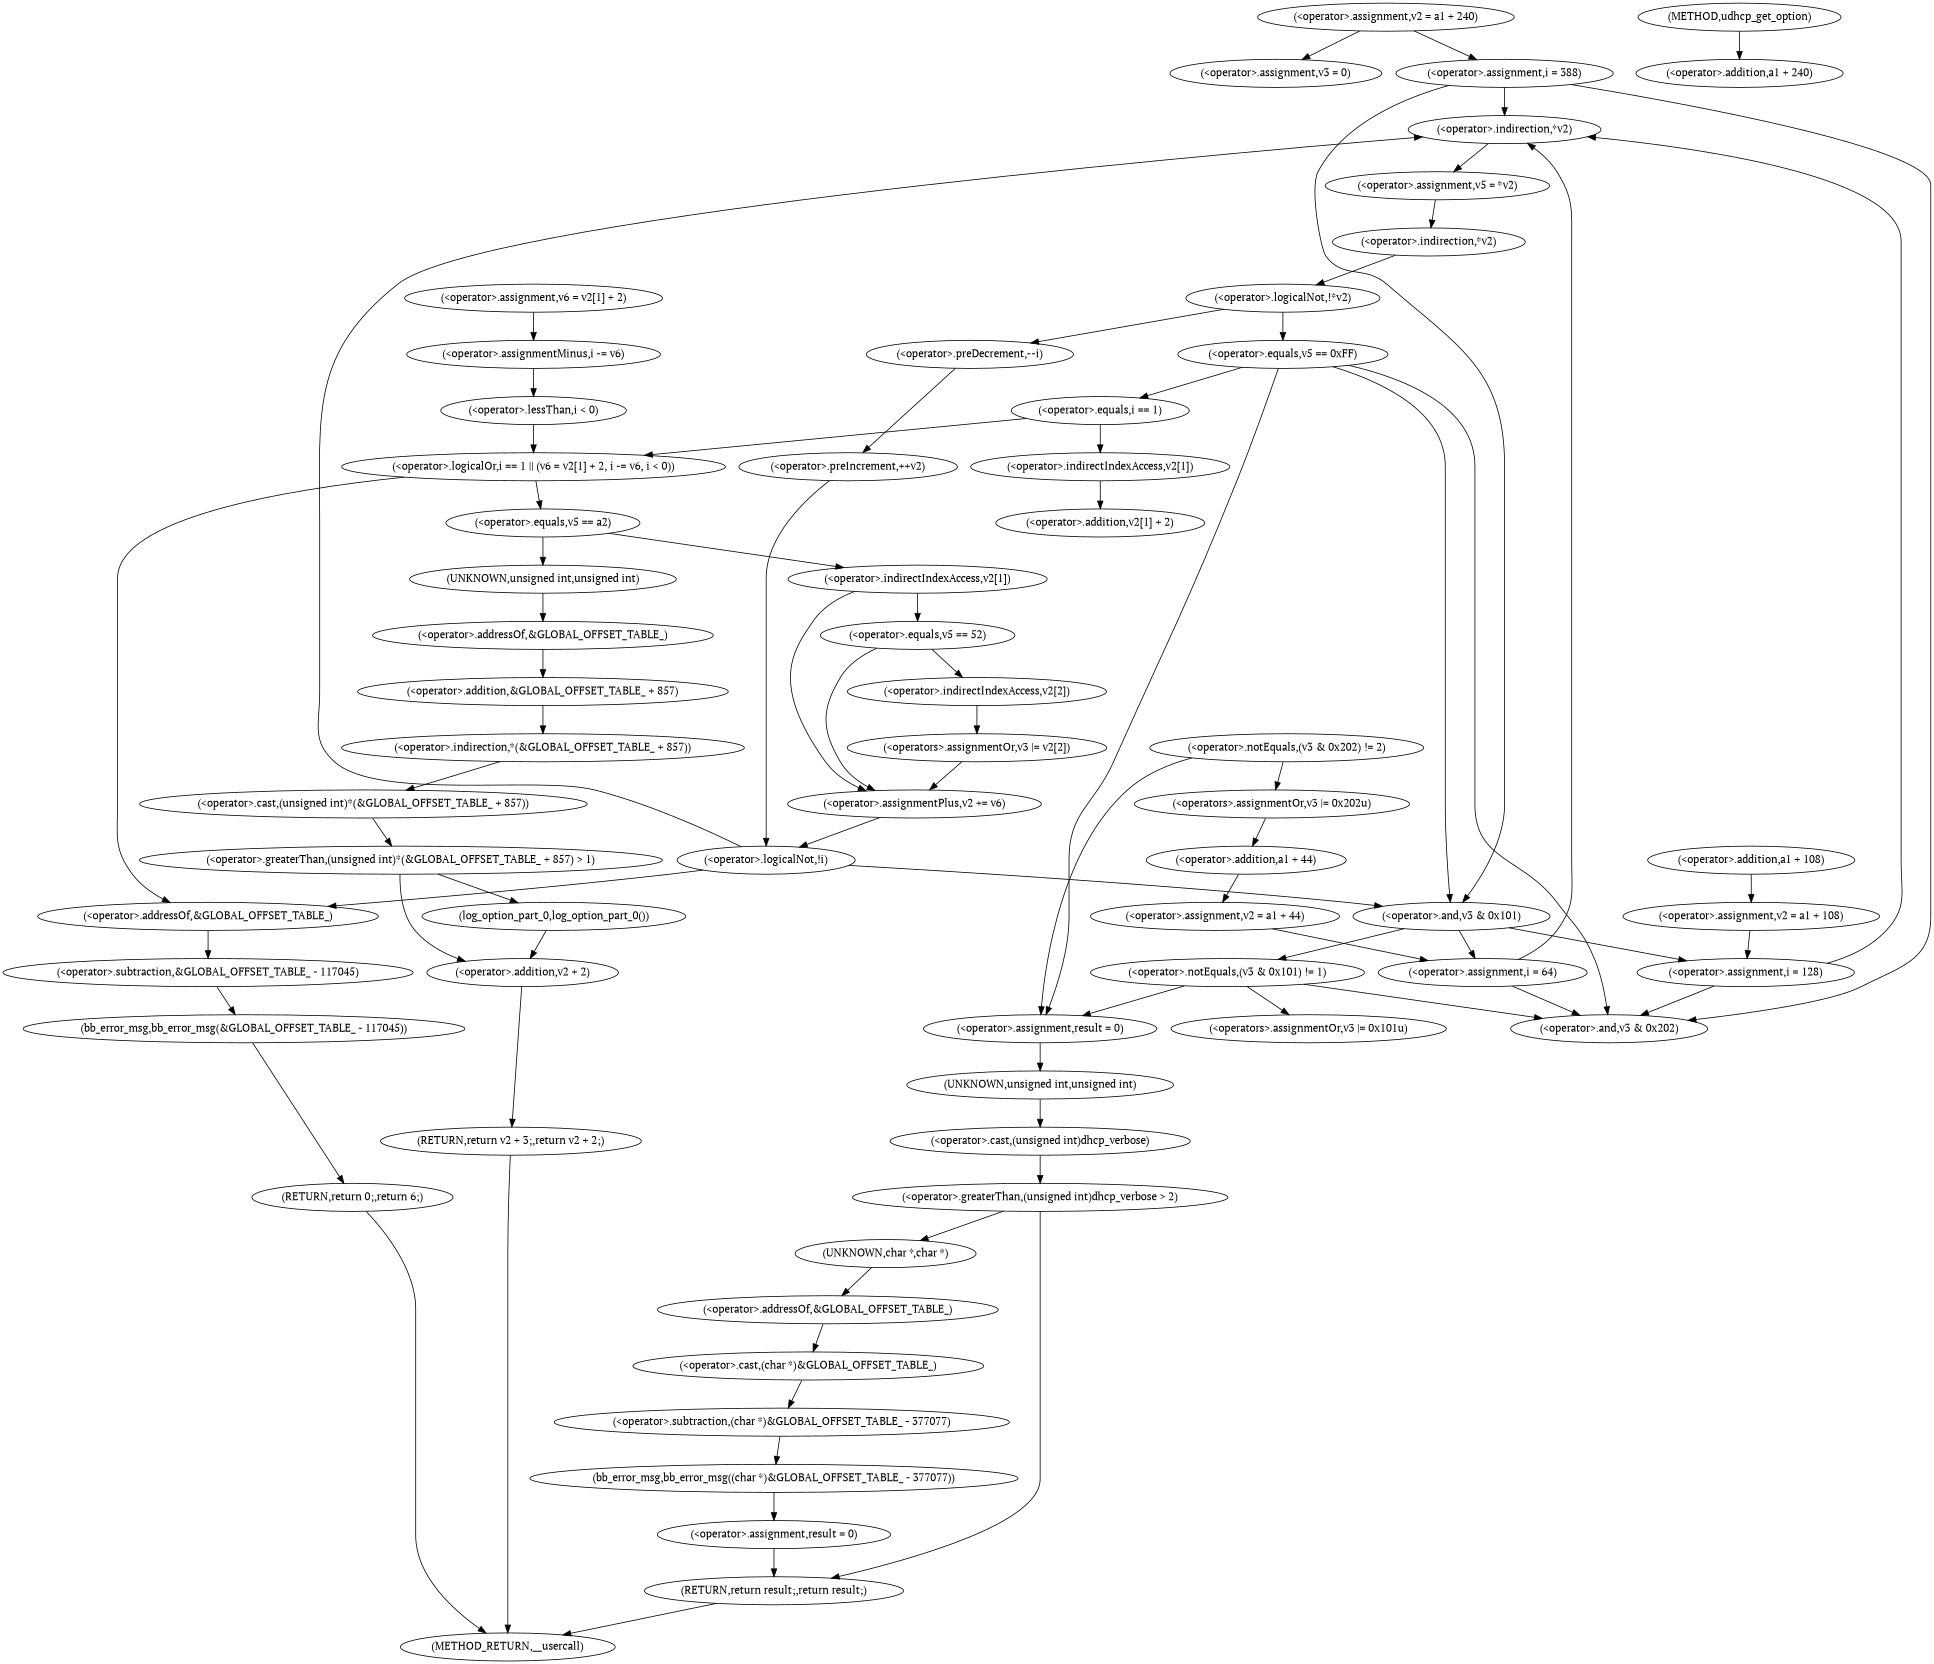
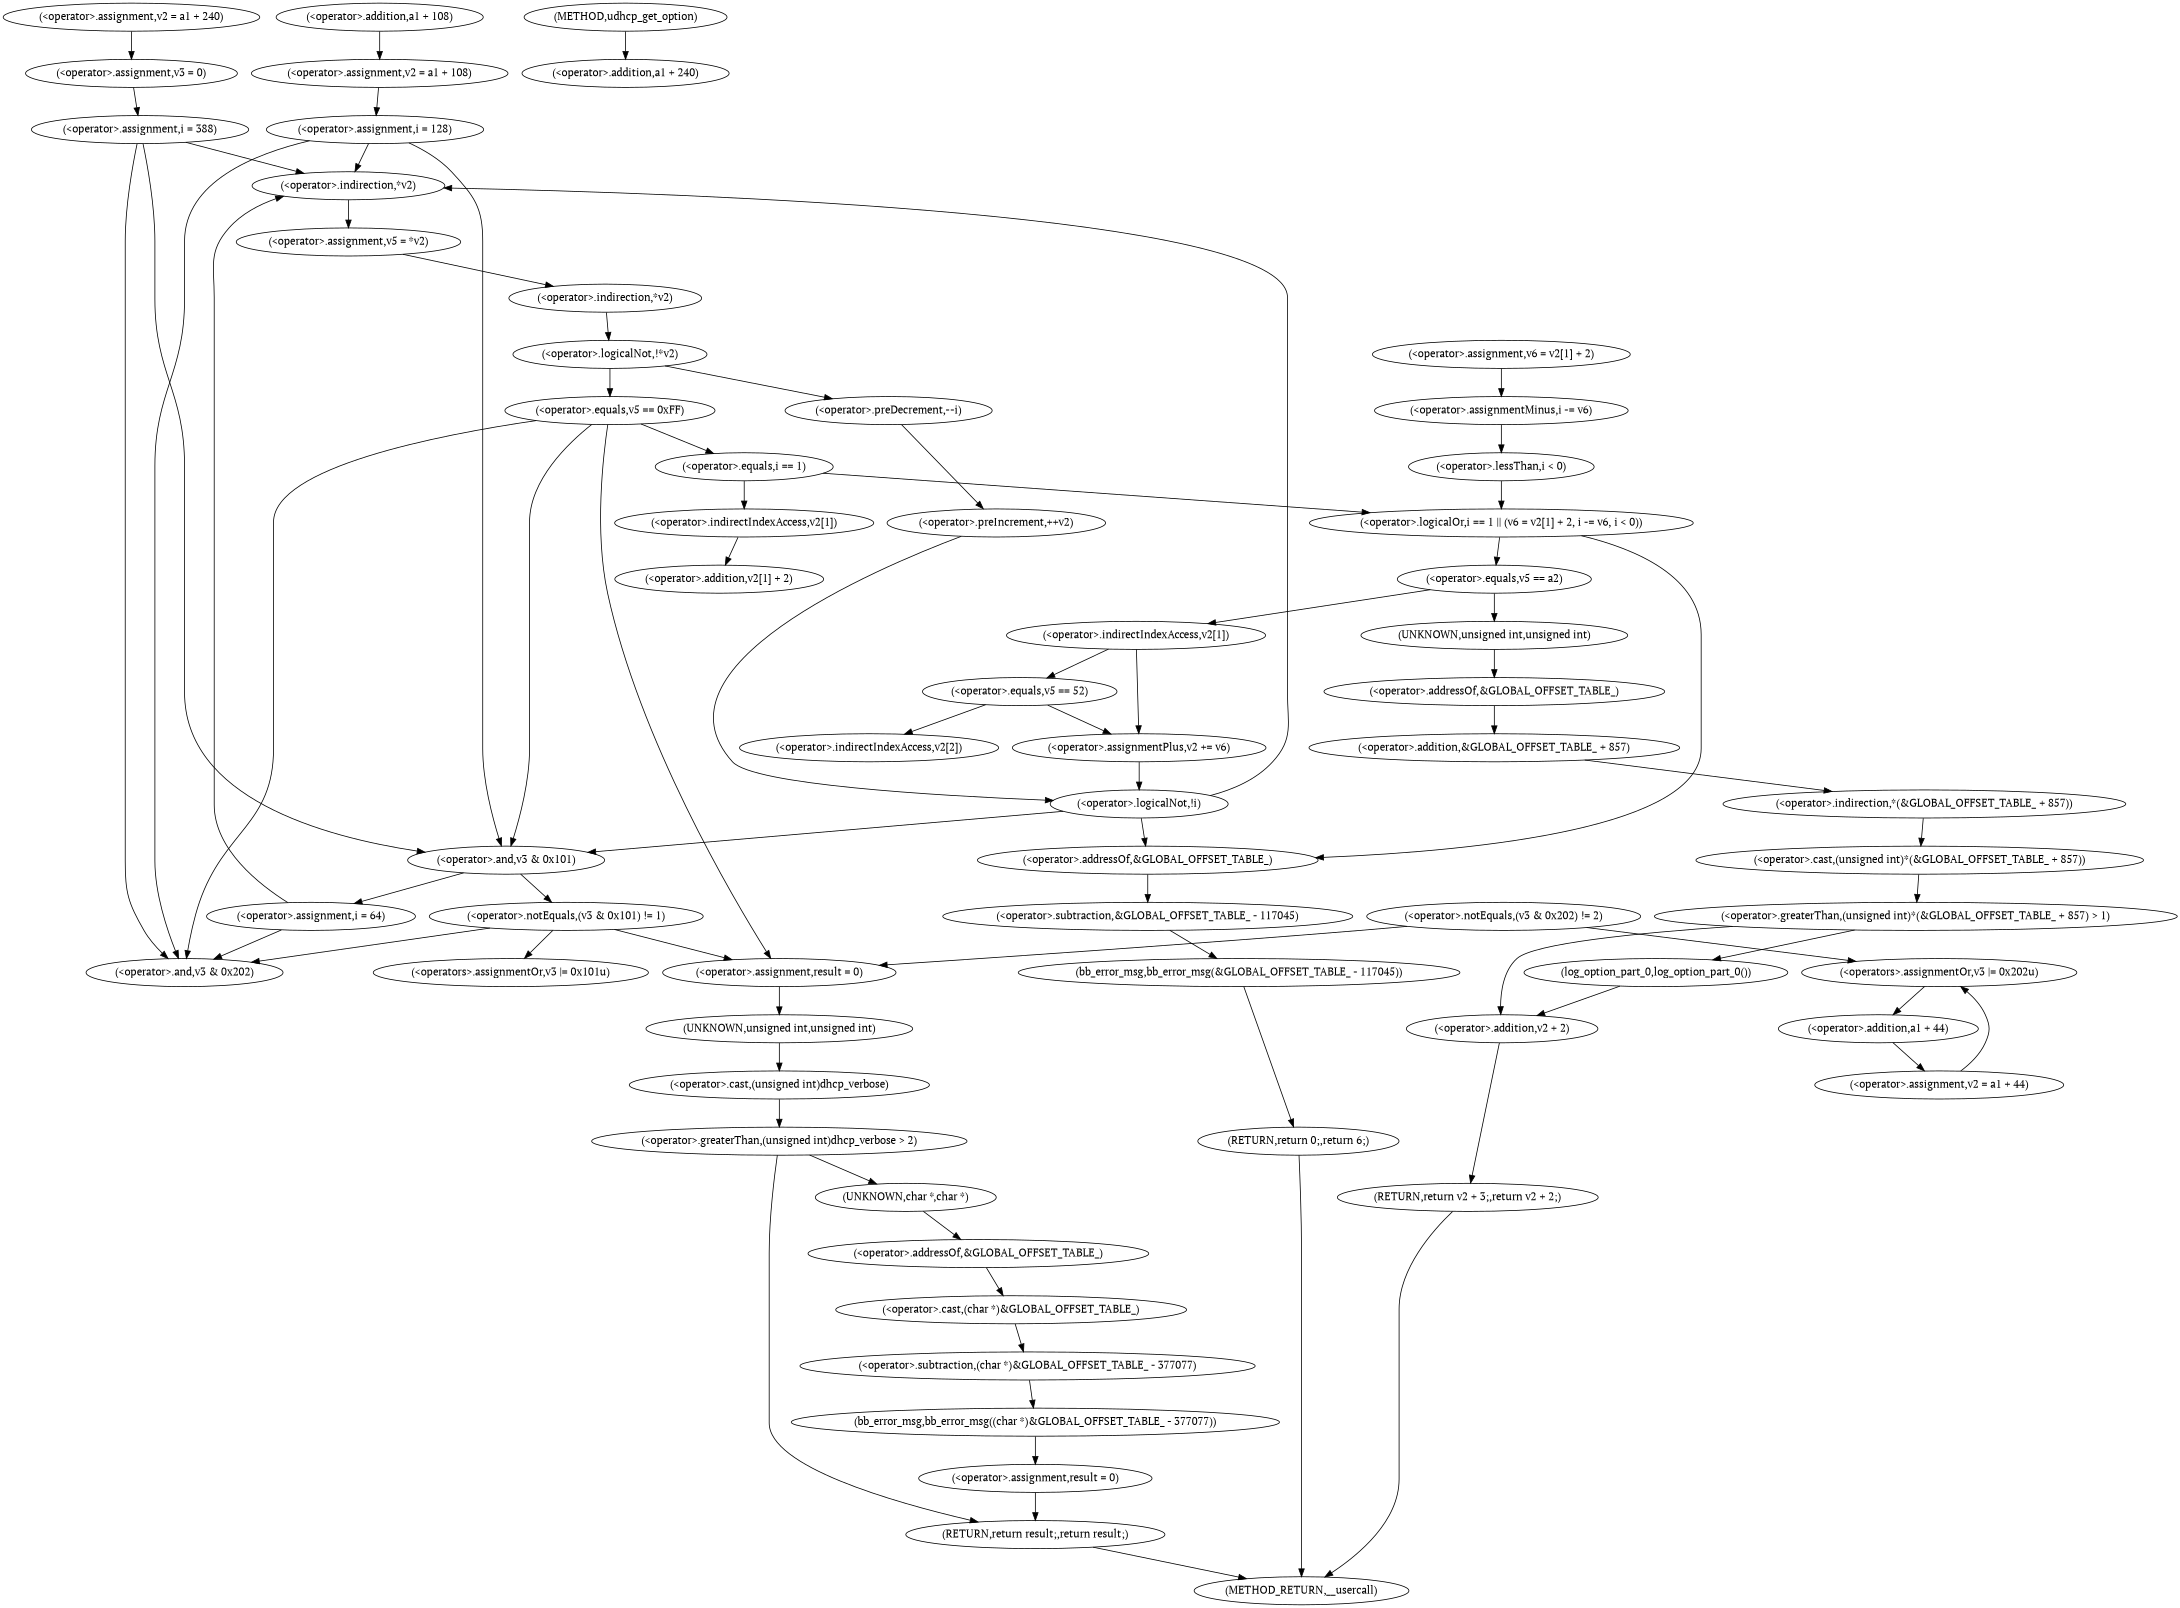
edge "(<operator>.assignment,v2 = a1 + 240)" -> "(<operator>.assignment,i = 388)": now "(<operator>.assignment,v3 = 0)" -> "(<operator>.assignment,i = 388)"
node "(<operators>.assignmentOr,v3 |= v2[2])": removed
edge "(<operator>.and,v3 & 0x101)" -> "(<operator>.assignment,i = 128)": reversed
edge "(<operator>.assignment,v2 = a1 + 44)" -> "(<operator>.assignment,i = 64)": now "(<operator>.assignment,v2 = a1 + 44)" -> "(<operators>.assignmentOr,v3 |= 0x202u)"
